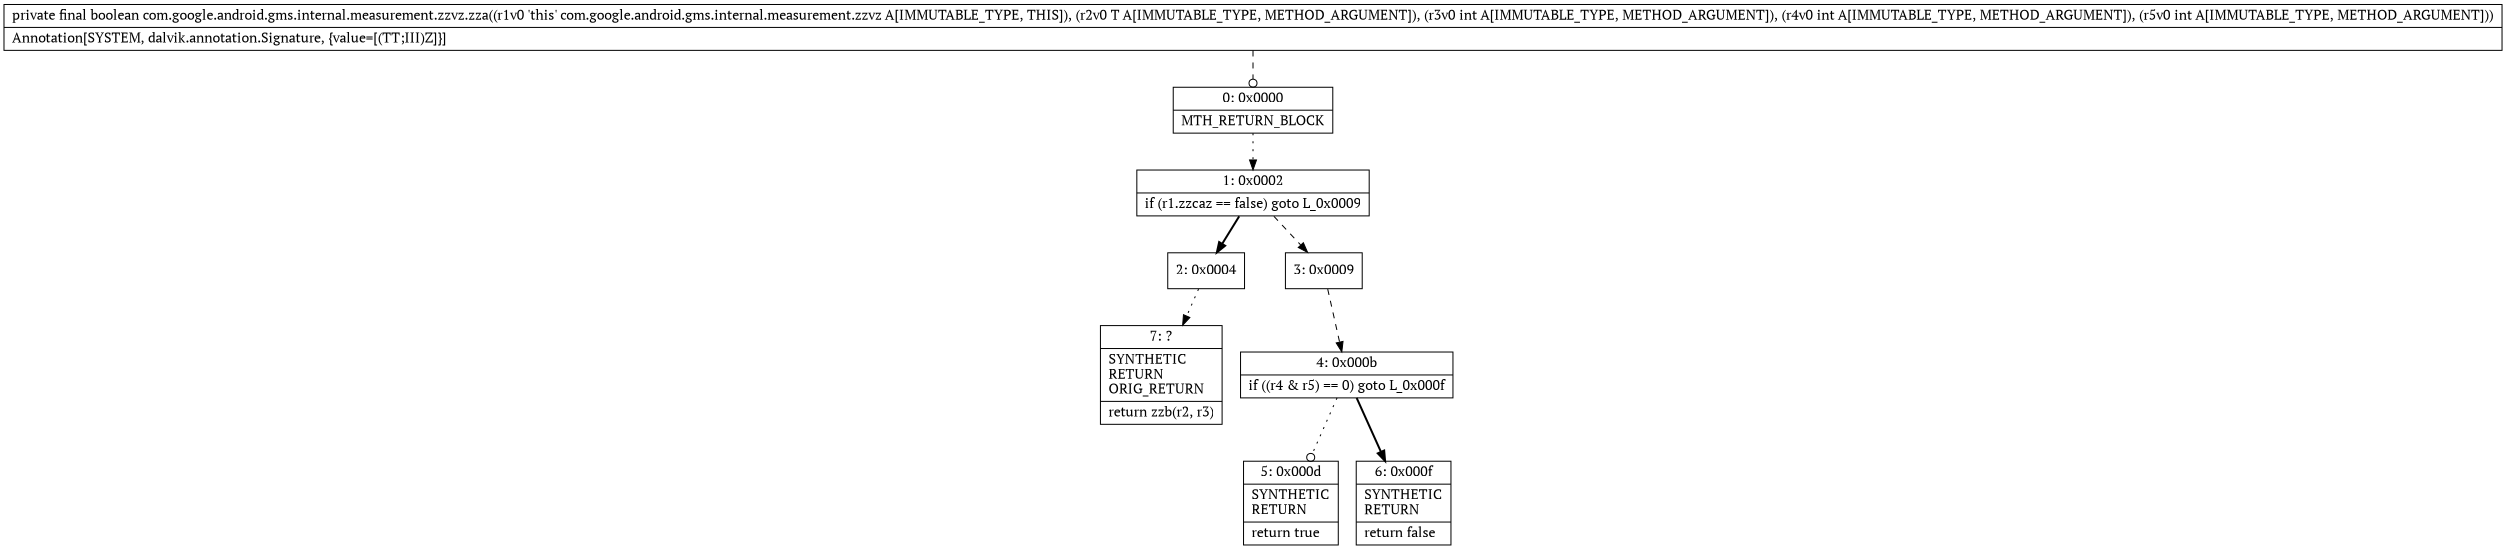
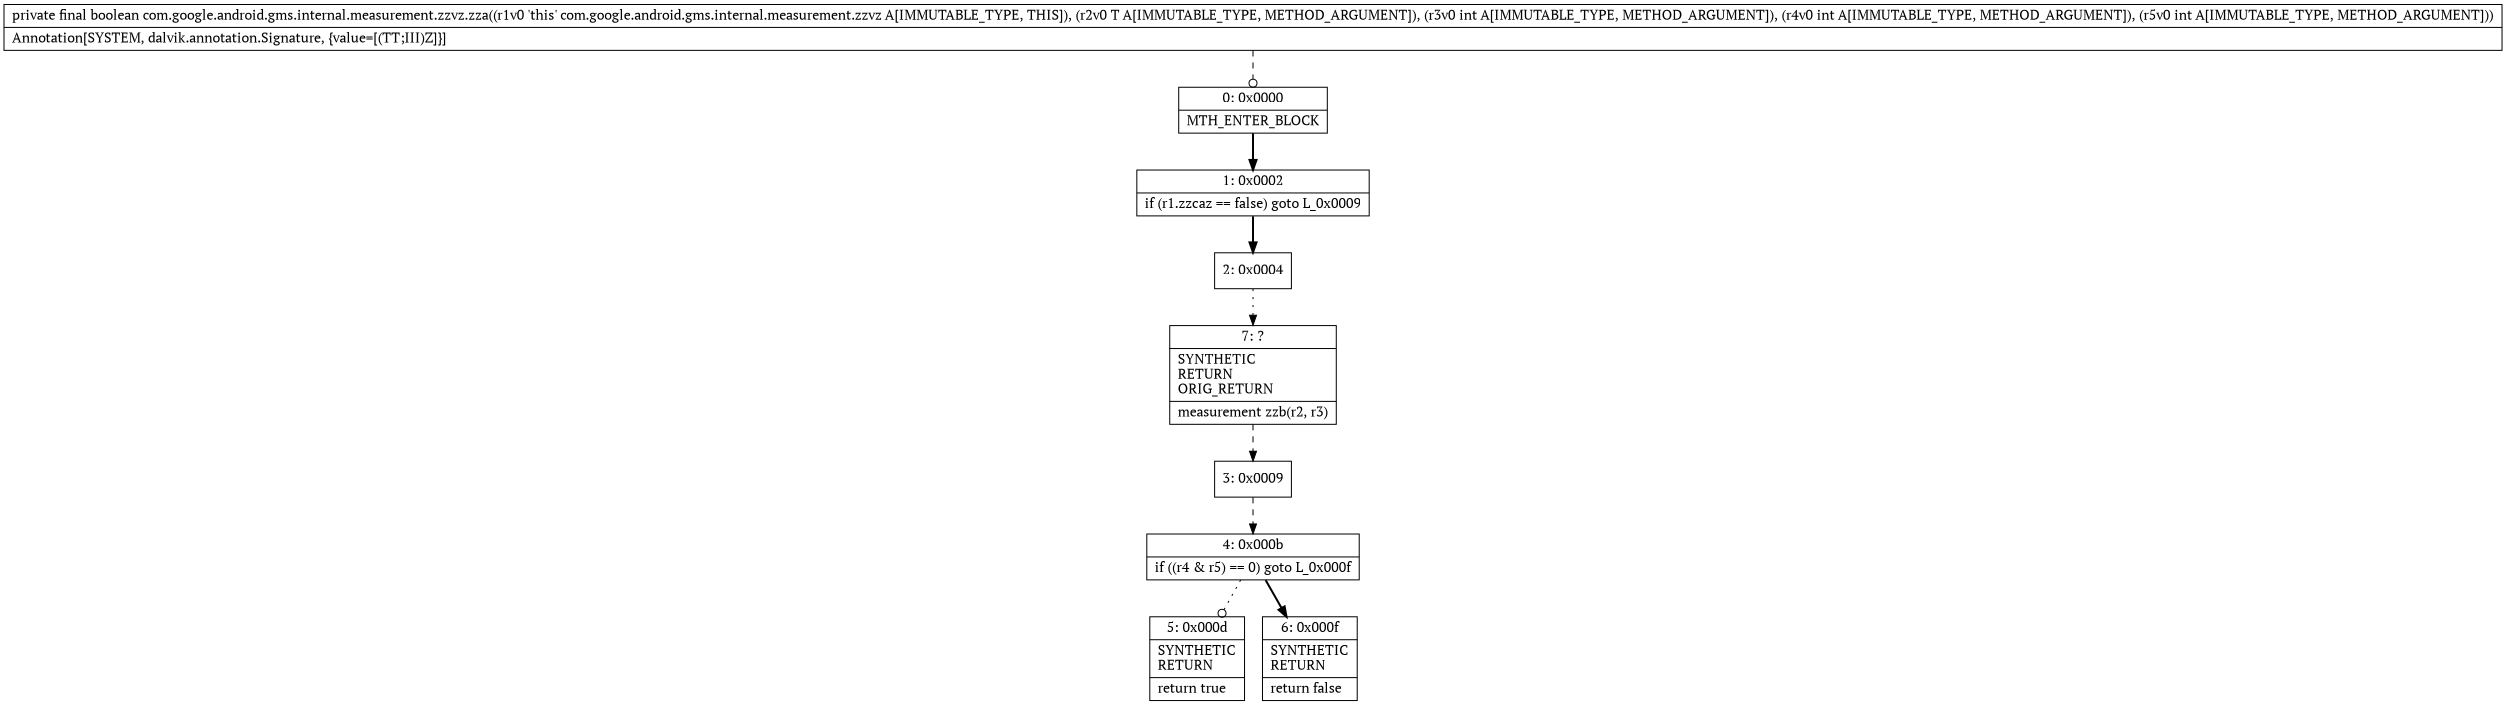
node "0: 0x0000": text "MTH_RETURN_BLOCK" -> "MTH_ENTER_BLOCK"
edge "0: 0x0000" -> "1: 0x0002": style dotted -> bold
edge "1: 0x0002" -> "3: 0x0009": now "7: ?" -> "3: 0x0009"
node "7: ?": text "return zzb(r2, r3)" -> "measurement zzb(r2, r3)"
